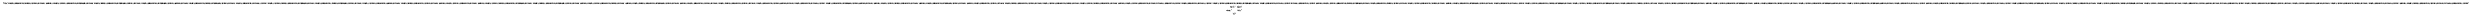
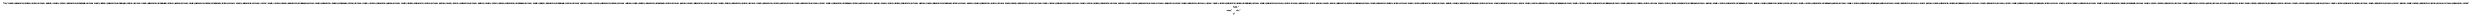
node "1983267751 - []": removed
